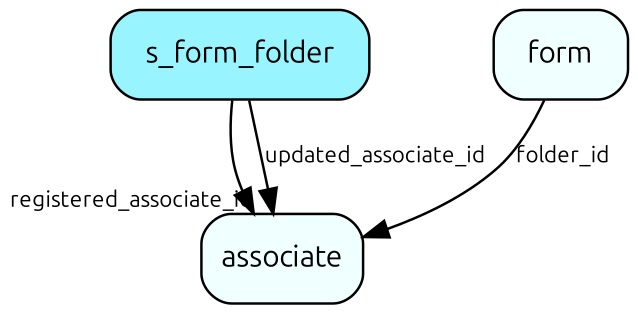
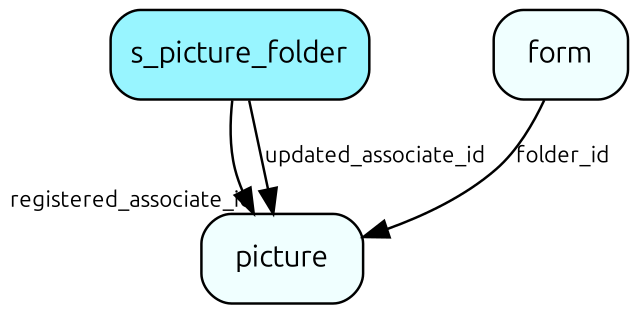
node "s_form_folder": label "s_form_folder" -> "s_picture_folder"
node "associate": label "associate" -> "picture"
